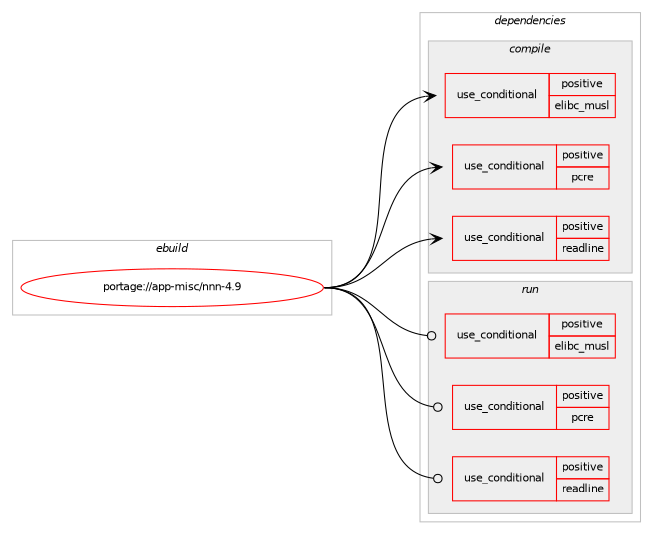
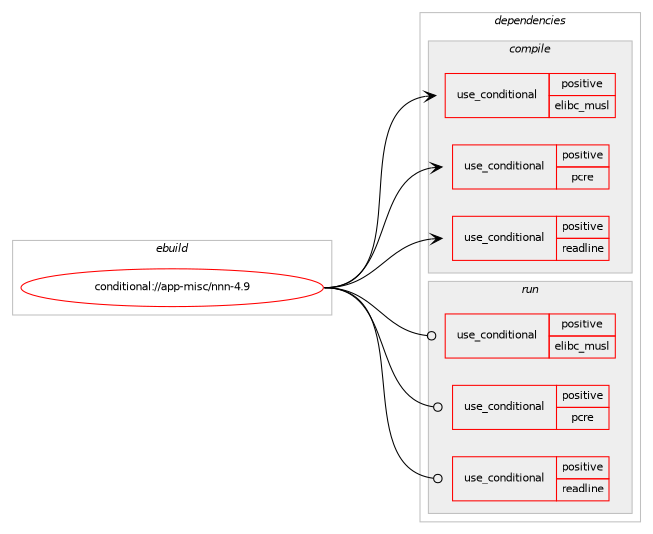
node "portage://app-misc/nnn-4.9": label "portage://app-misc/nnn-4.9" -> "conditional://app-misc/nnn-4.9"
